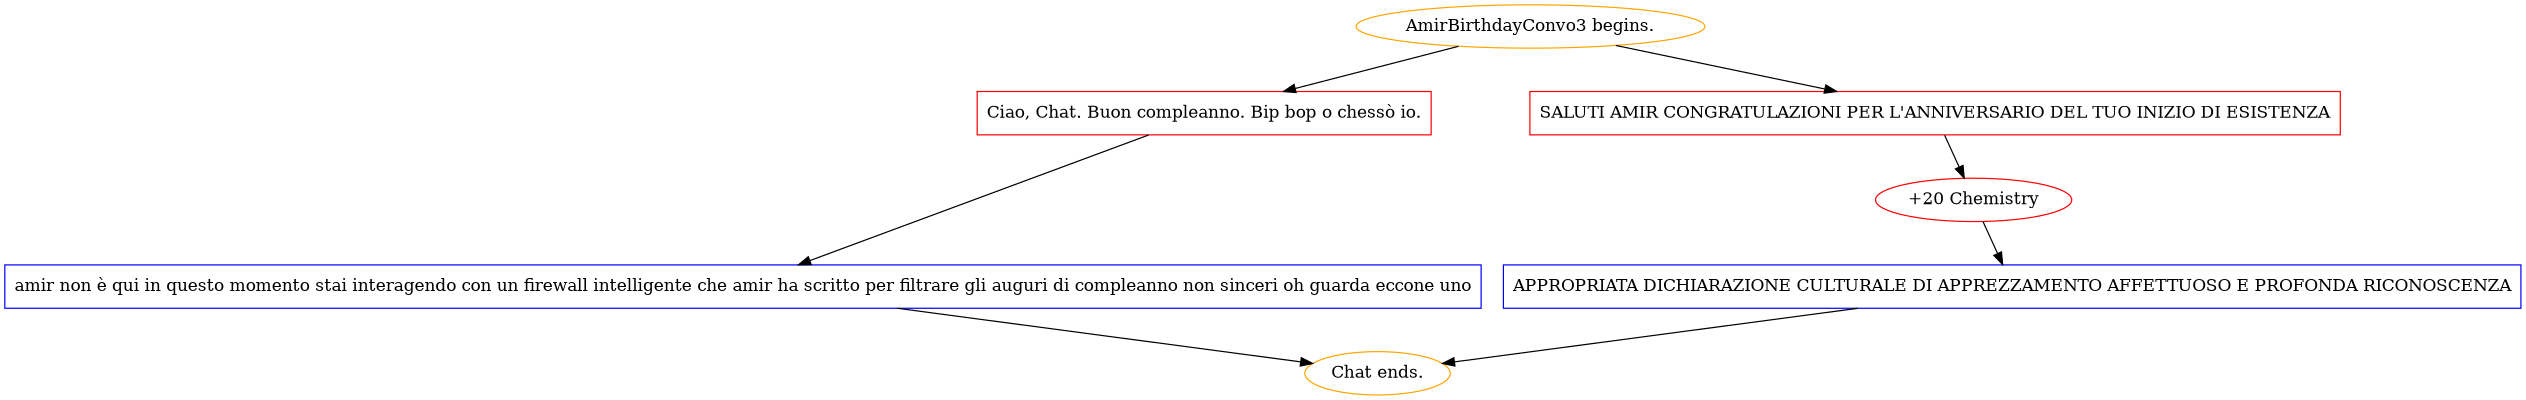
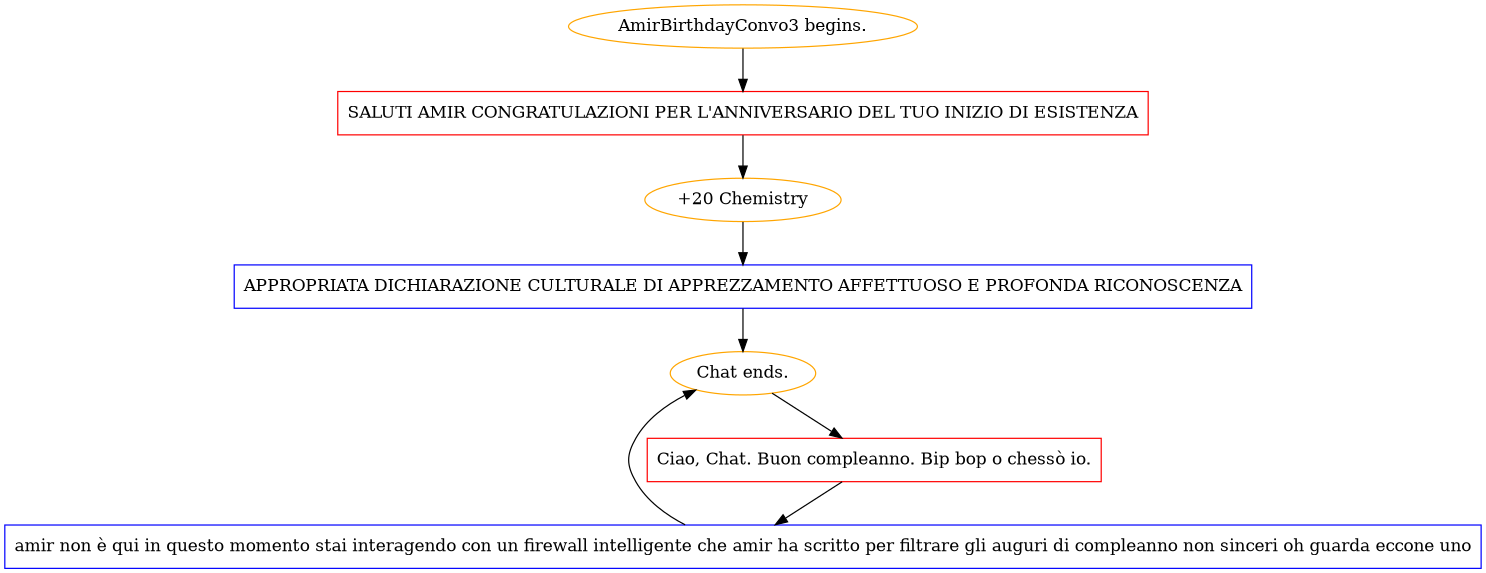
edge "AmirBirthdayConvo3 begins." -> "Ciao, Chat. Buon compleanno. Bip bop o chessò io.": now "Chat ends." -> "Ciao, Chat. Buon compleanno. Bip bop o chessò io."
node "+20 Chemistry": color red -> orange
